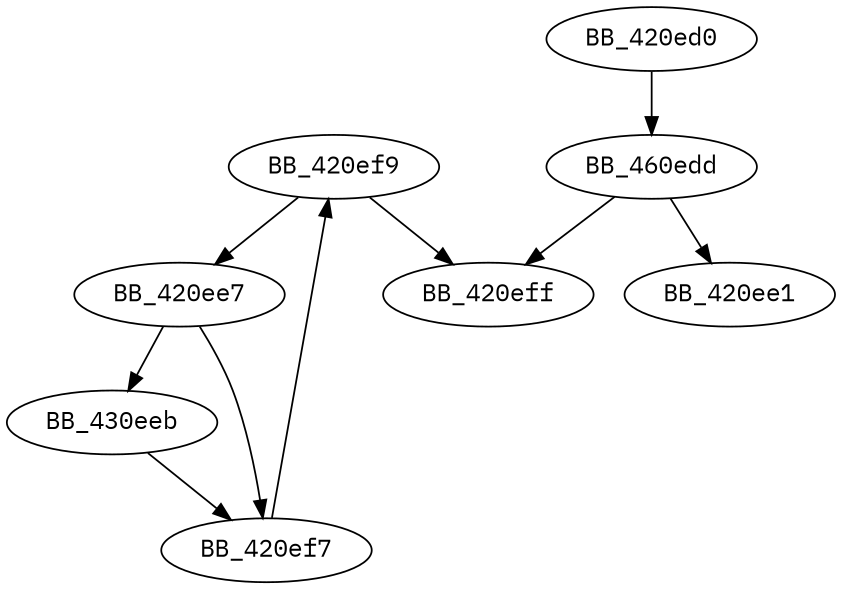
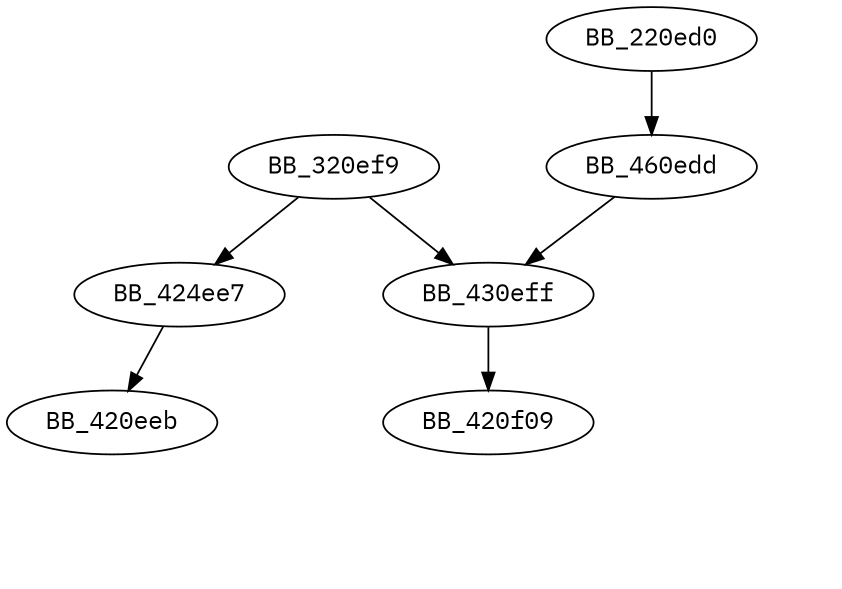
node "BB_420ed0": label "BB_420ed0" -> "BB_220ed0"
node "BB_420ef9": label "BB_420ef9" -> "BB_320ef9"
node "BB_420ee7": label "BB_420ee7" -> "BB_424ee7"
node "BB_420eff": label "BB_420eff" -> "BB_430eff"
node "BB_420ee1": removed
node "BB_430eeb": label "BB_430eeb" -> "BB_420eeb"
node "BB_420f09": added
node "BB_420ef7": removed
